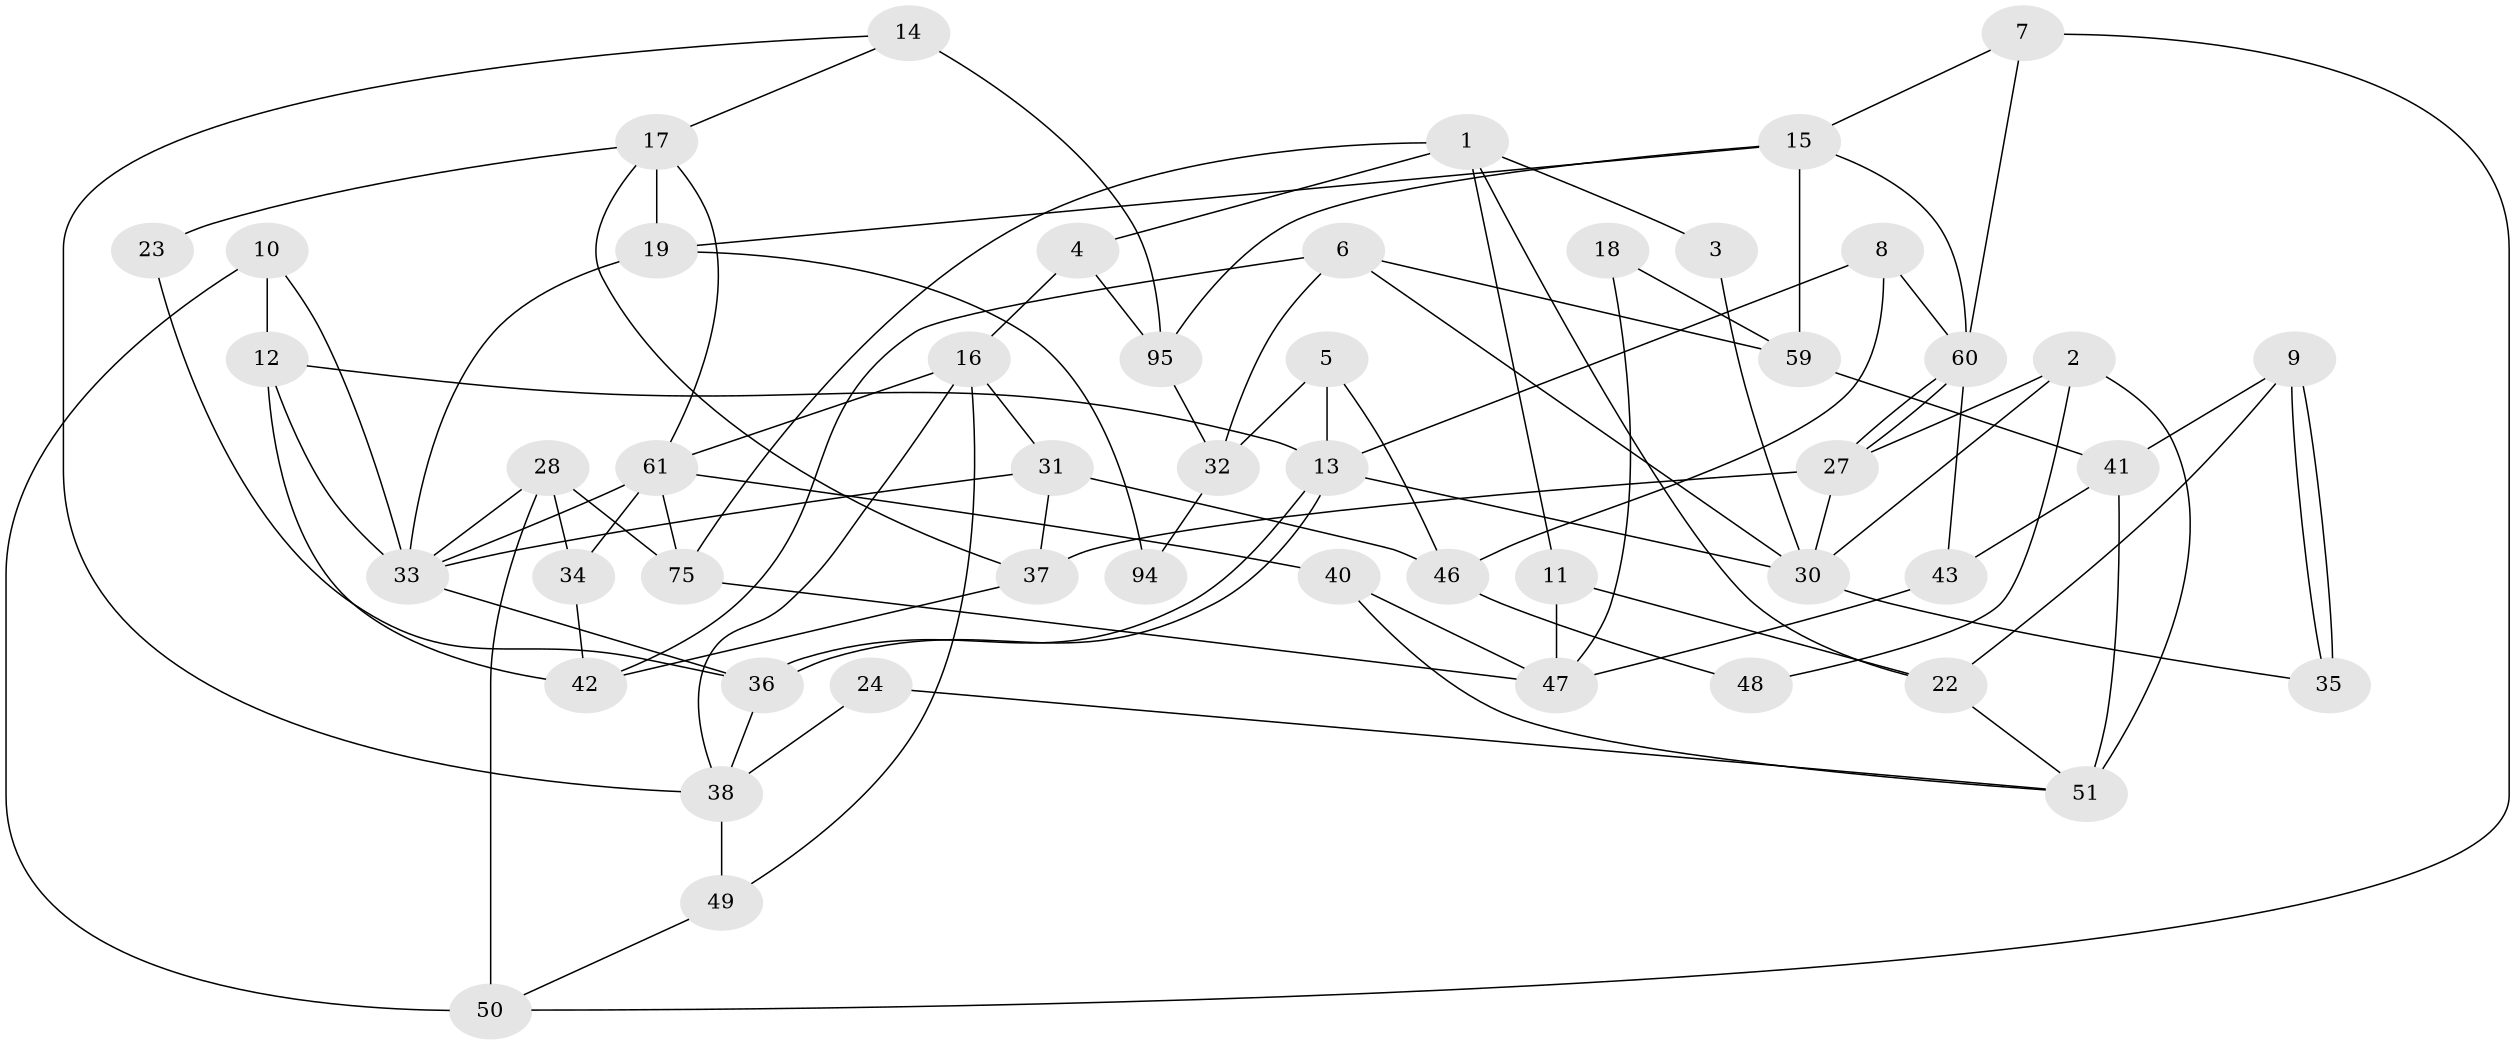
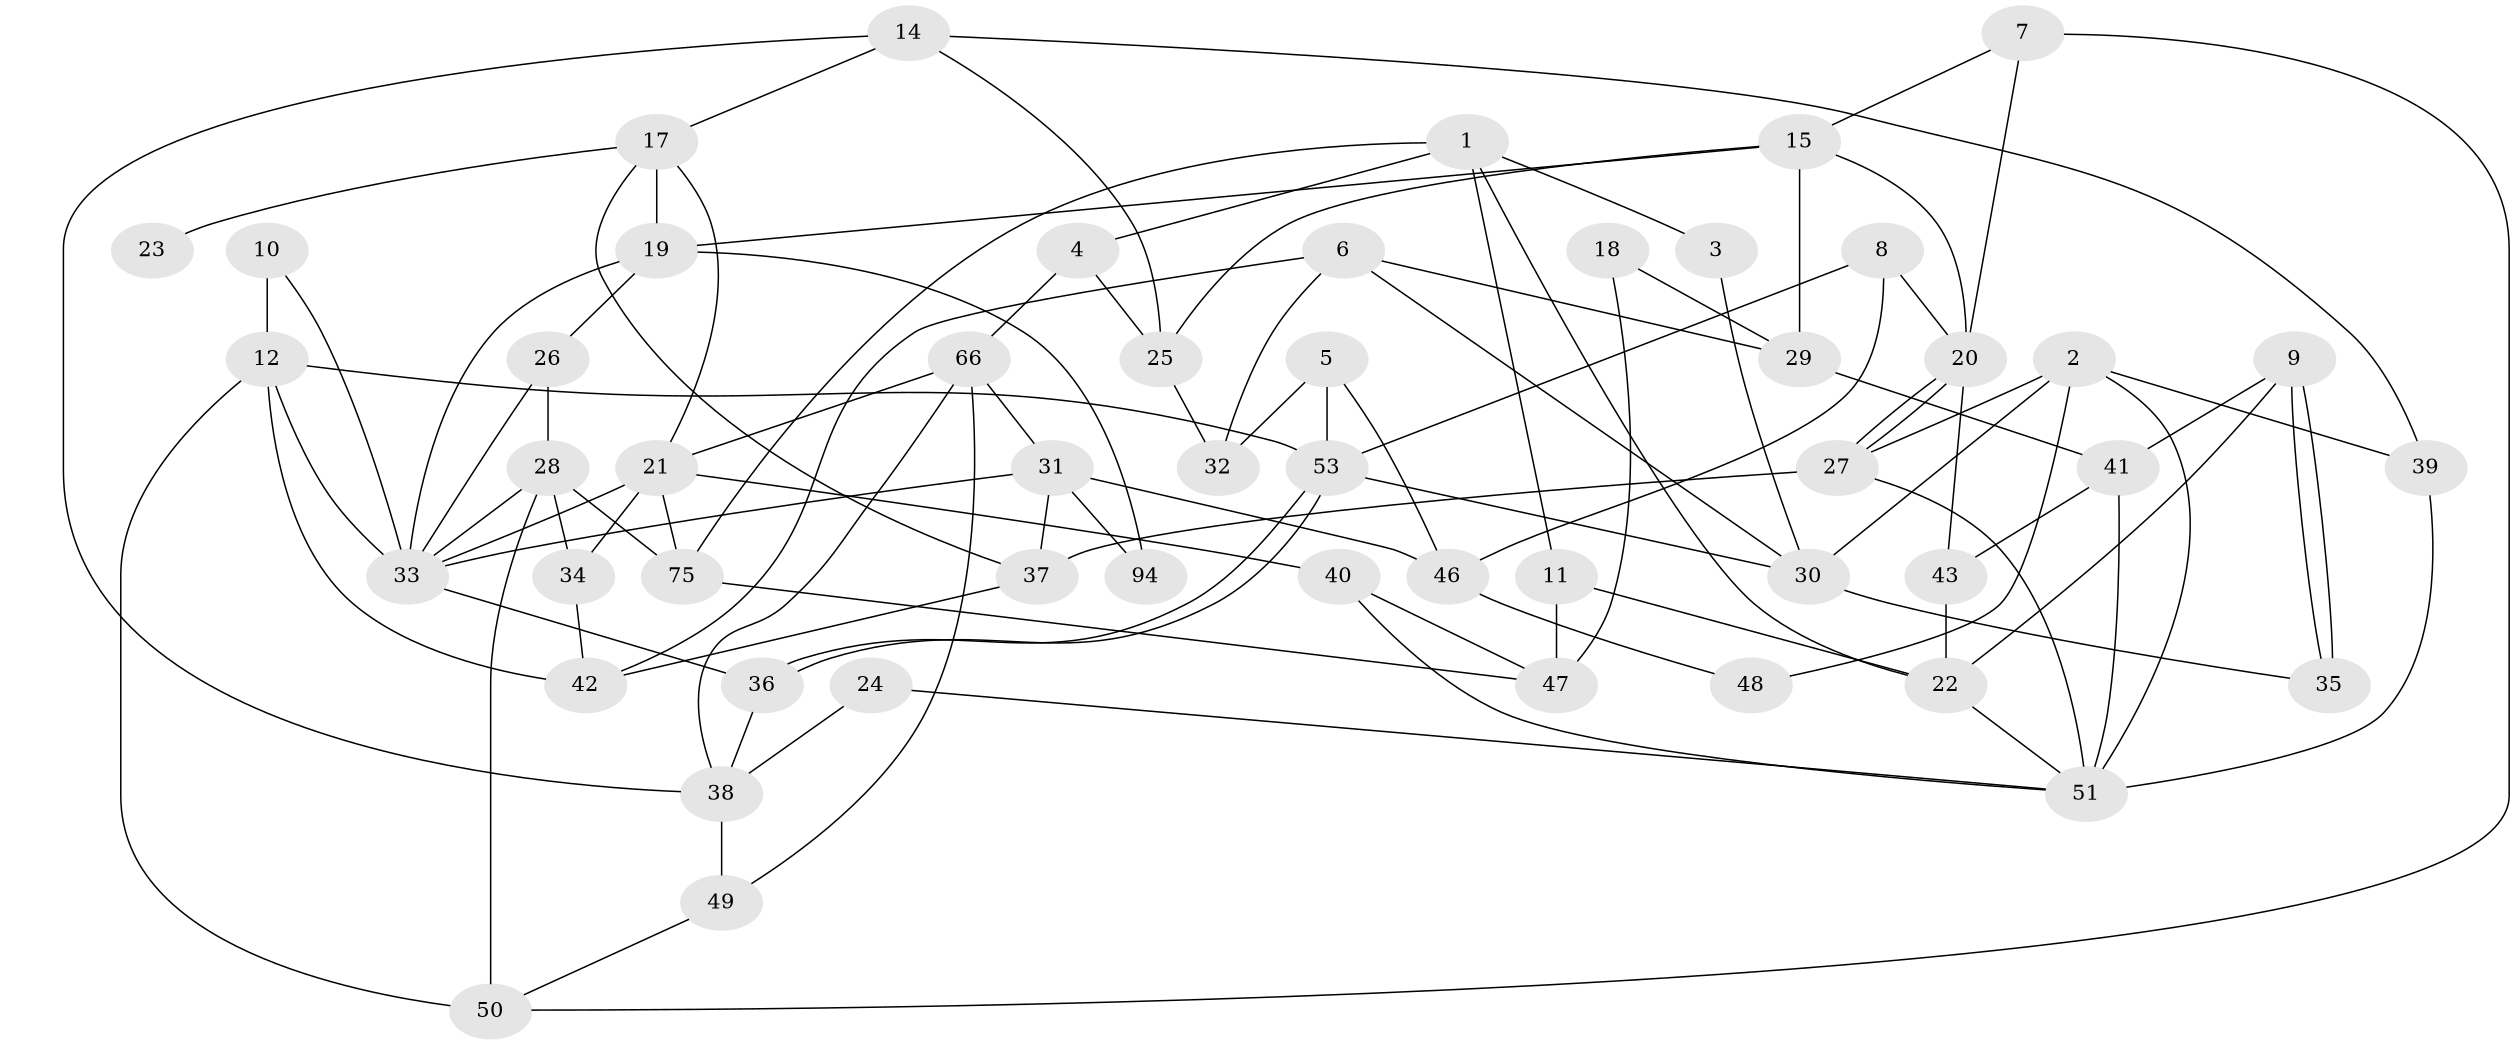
node "26": added
node "16": label "16" -> "66"
node "95": label "95" -> "25"
node "59": label "59" -> "29"
node "60": label "60" -> "20"
node "61": label "61" -> "21"
node "13": label "13" -> "53"
node "39": added
edge "32" -- "94": now "31" -- "94"
edge "27" -- "30": now "27" -- "51"
edge "23" -- "36": removed
edge "43" -- "47": now "43" -- "22"
edge "10" -- "50": now "12" -- "50"
